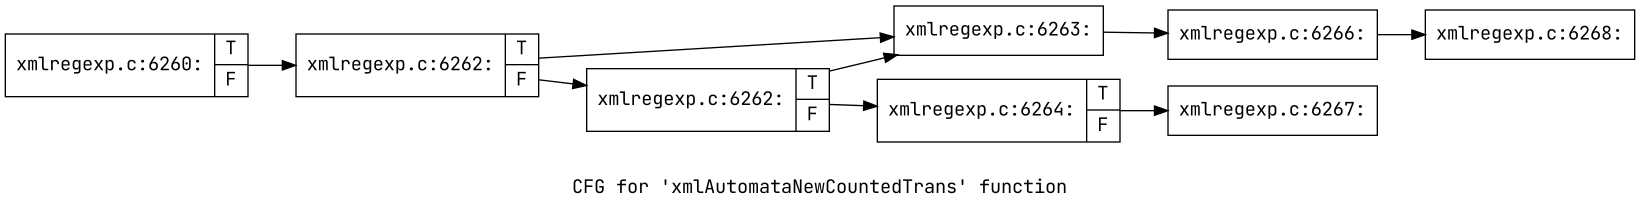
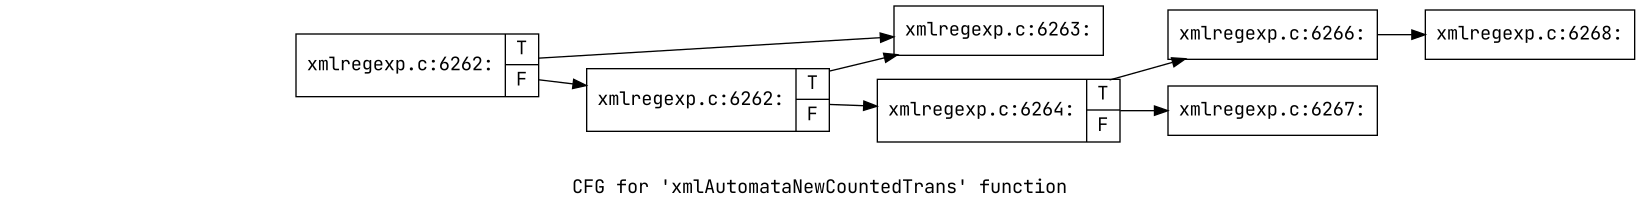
edge "xmlregexp.c:6263:" -> "xmlregexp.c:6266:": now "xmlregexp.c:6264:" -> "xmlregexp.c:6266:"
node "xmlregexp.c:6260:": removed
